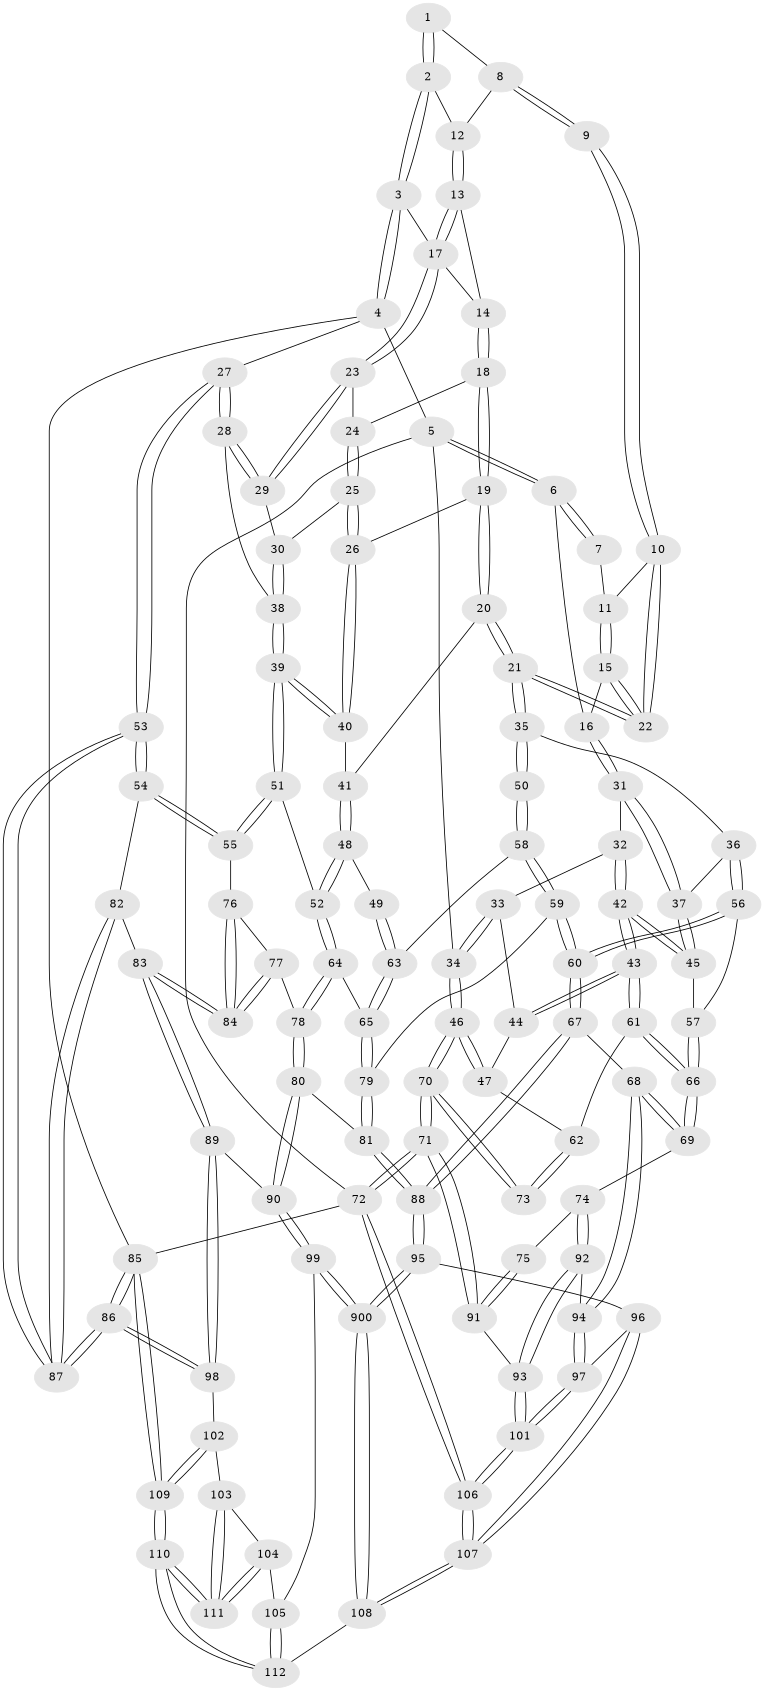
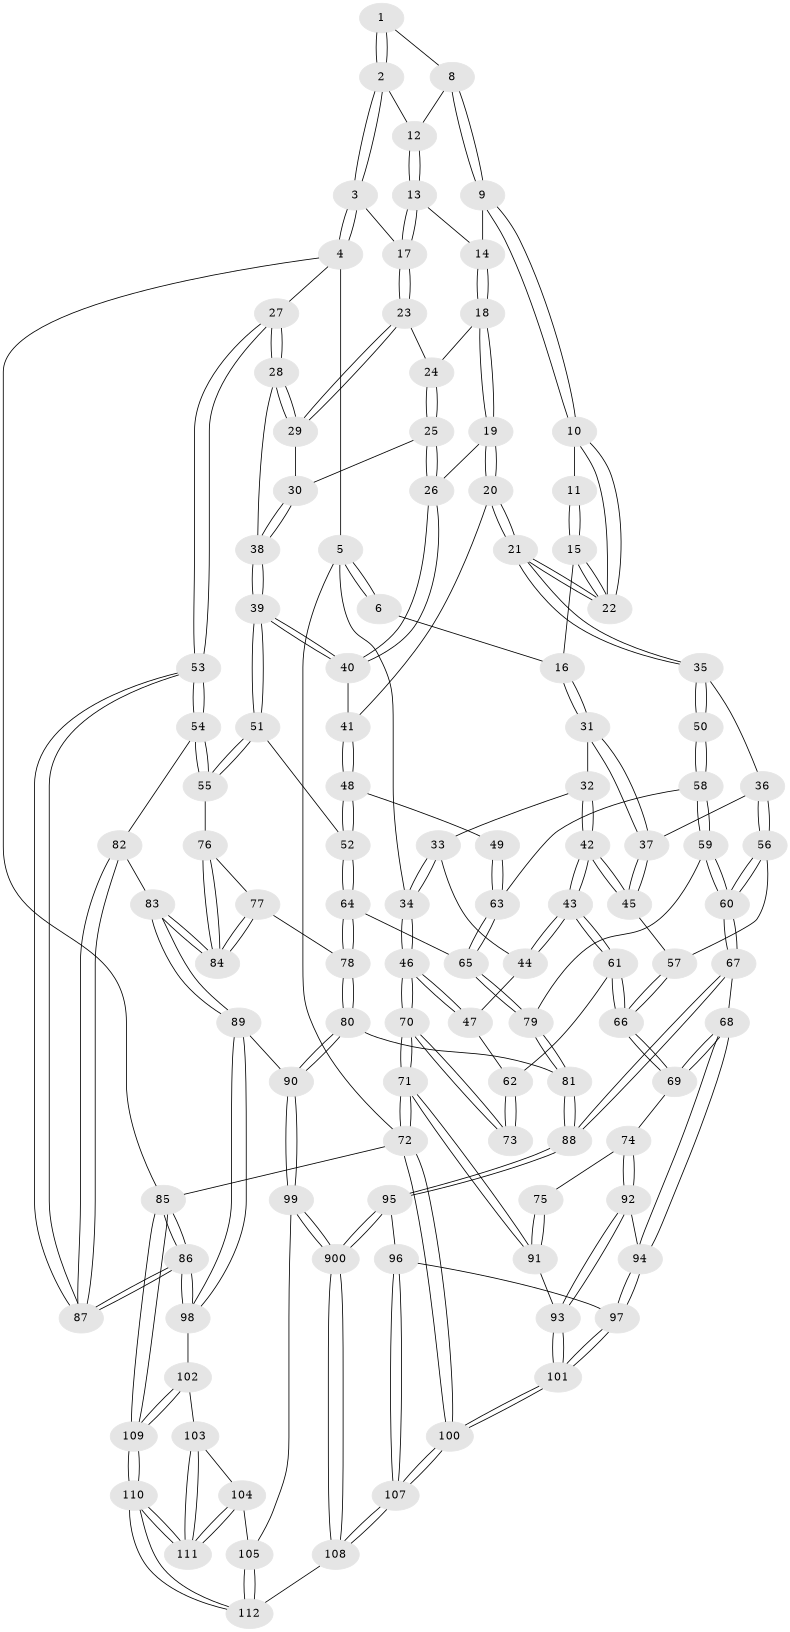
edge "17" -- "14": now "9" -- "14"
node "7": removed
node "106": label "106" -> "100"
